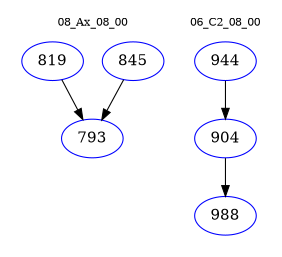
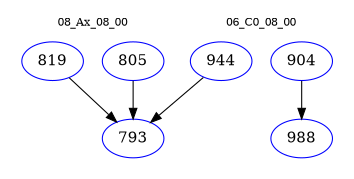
cluster "06_C2_08_00": label "06_C2_08_00" -> "06_C0_08_00"
node "845": label "845" -> "805"
edge "944" -> "904": now "944" -> "793"
